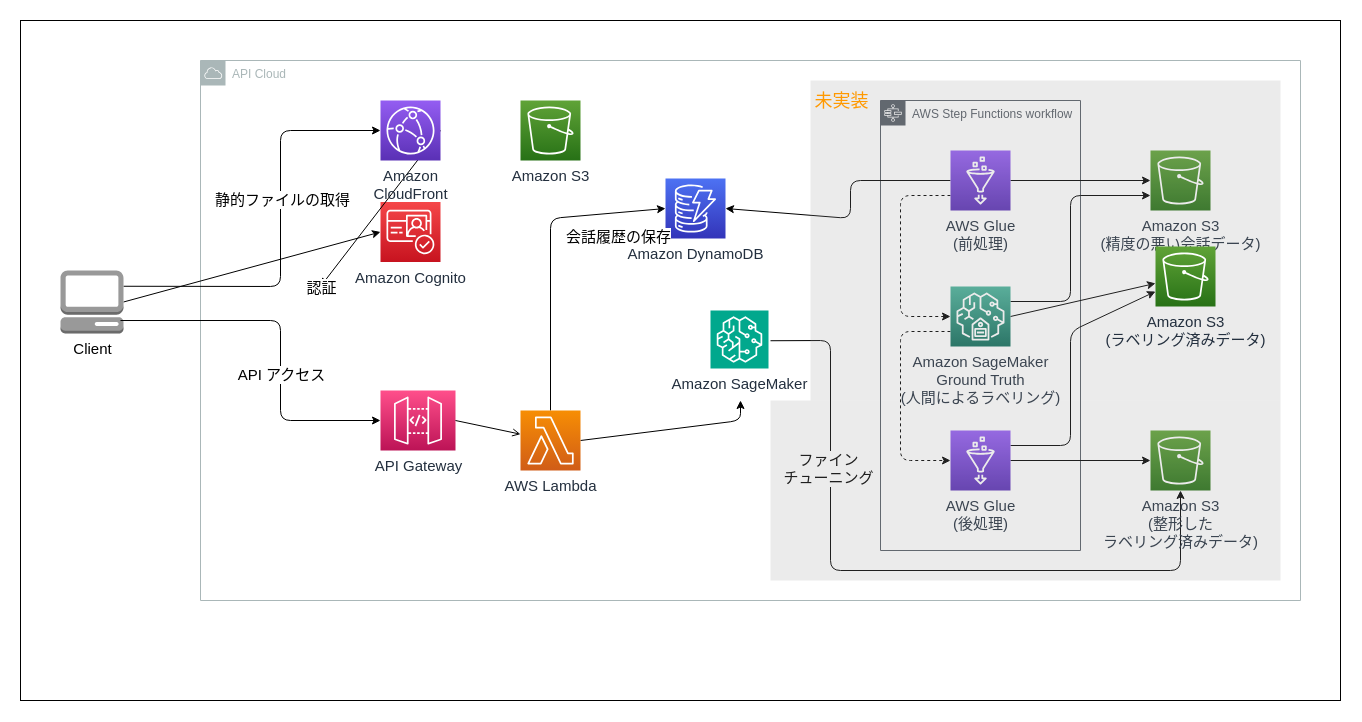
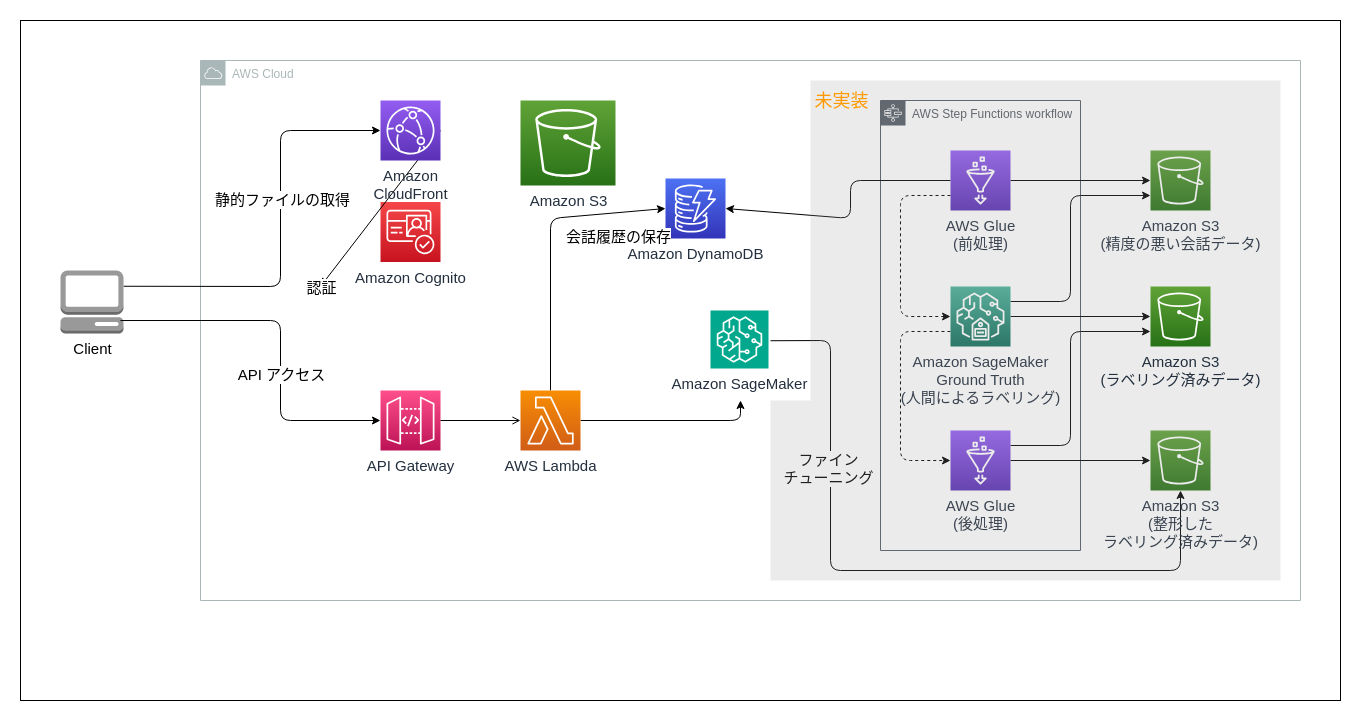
node "API Cloud": label "API Cloud" -> "AWS Cloud"
node "Amazon S3": size 60x60 -> 95x85
edge "Client" -> "Amazon Cognito": removed
node "Amazon S3 (ラベリング済みデータ)": moved (1186, 277) -> (1181, 317)
node "API Gateway": size 75x60 -> 60x60
node "AWS Lambda": moved (551, 441) -> (551, 421)
